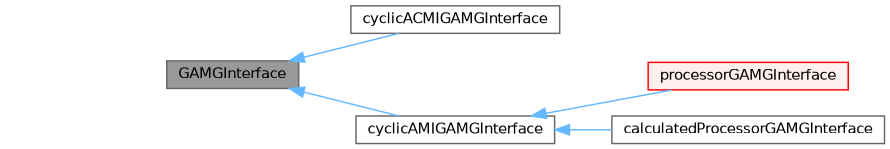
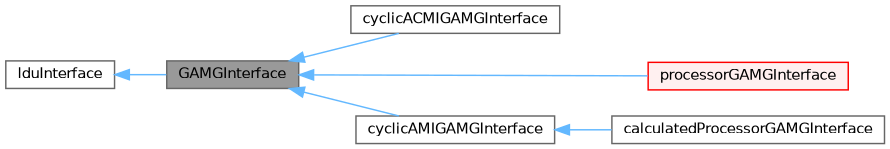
node "lduInterface": added
edge "processorGAMGInterface" -> "cyclicAMIGAMGInterface": now "processorGAMGInterface" -> "GAMGInterface"
